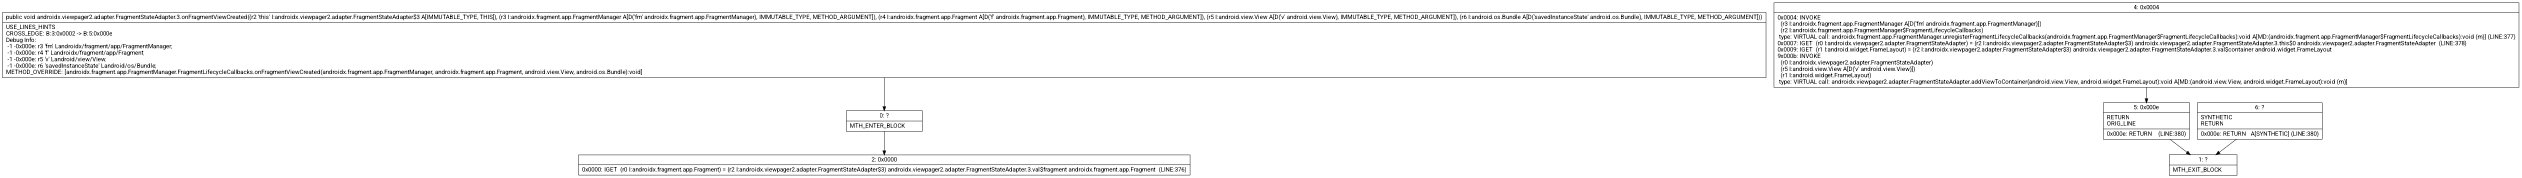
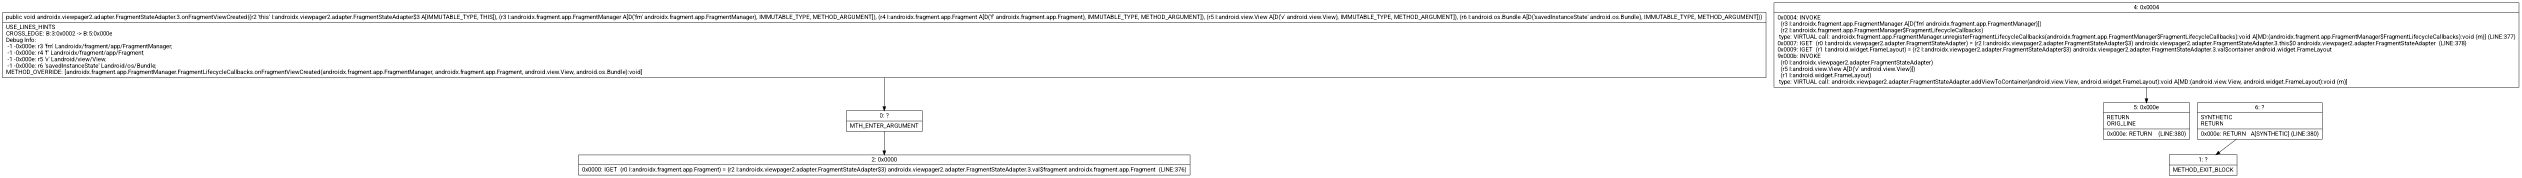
node "0: ?": text "MTH_ENTER_BLOCK" -> "MTH_ENTER_ARGUMENT"
edge "5: 0x000e" -> "1: ?": removed
node "1: ?": text "MTH_EXIT_BLOCK" -> "METHOD_EXIT_BLOCK"
